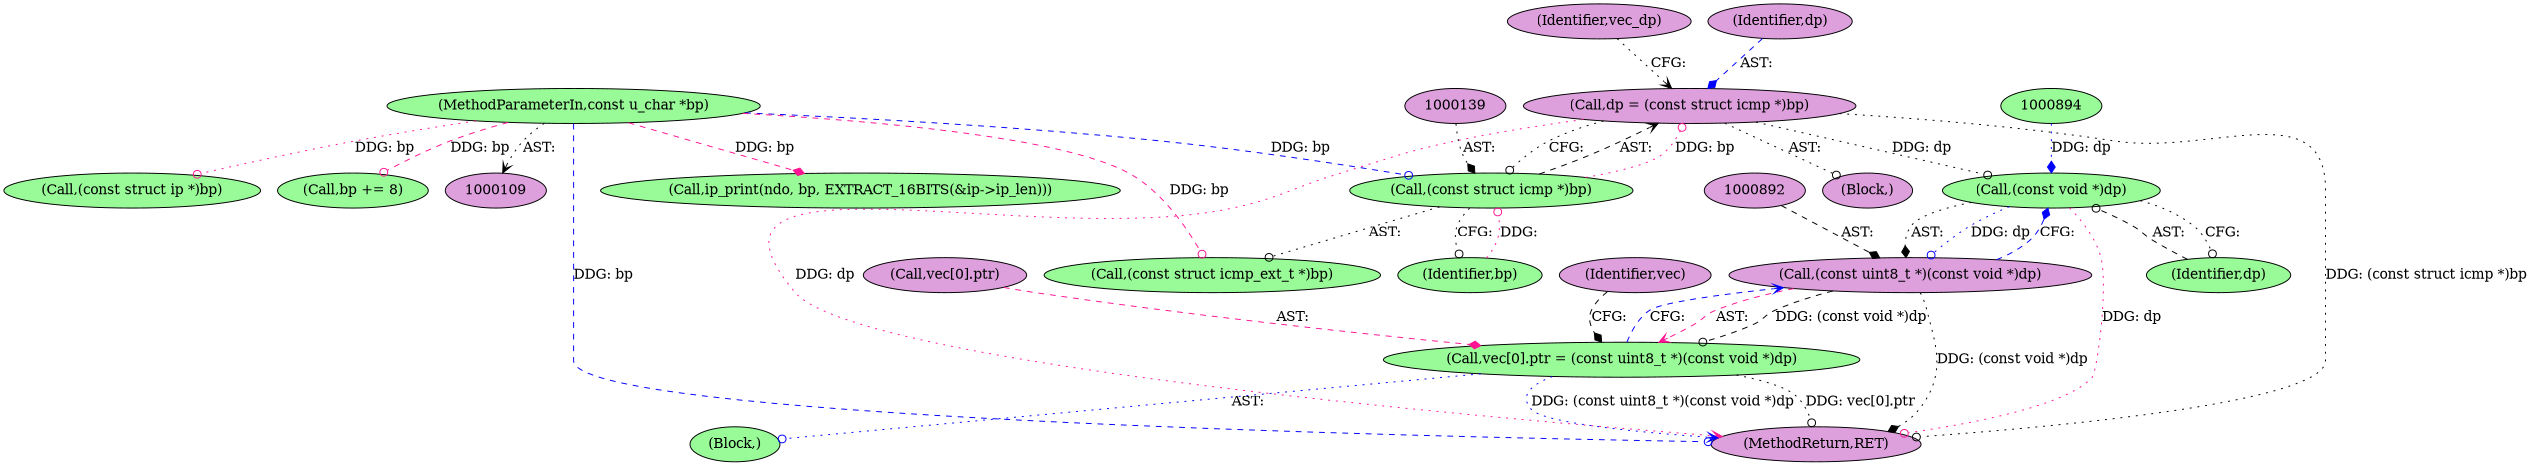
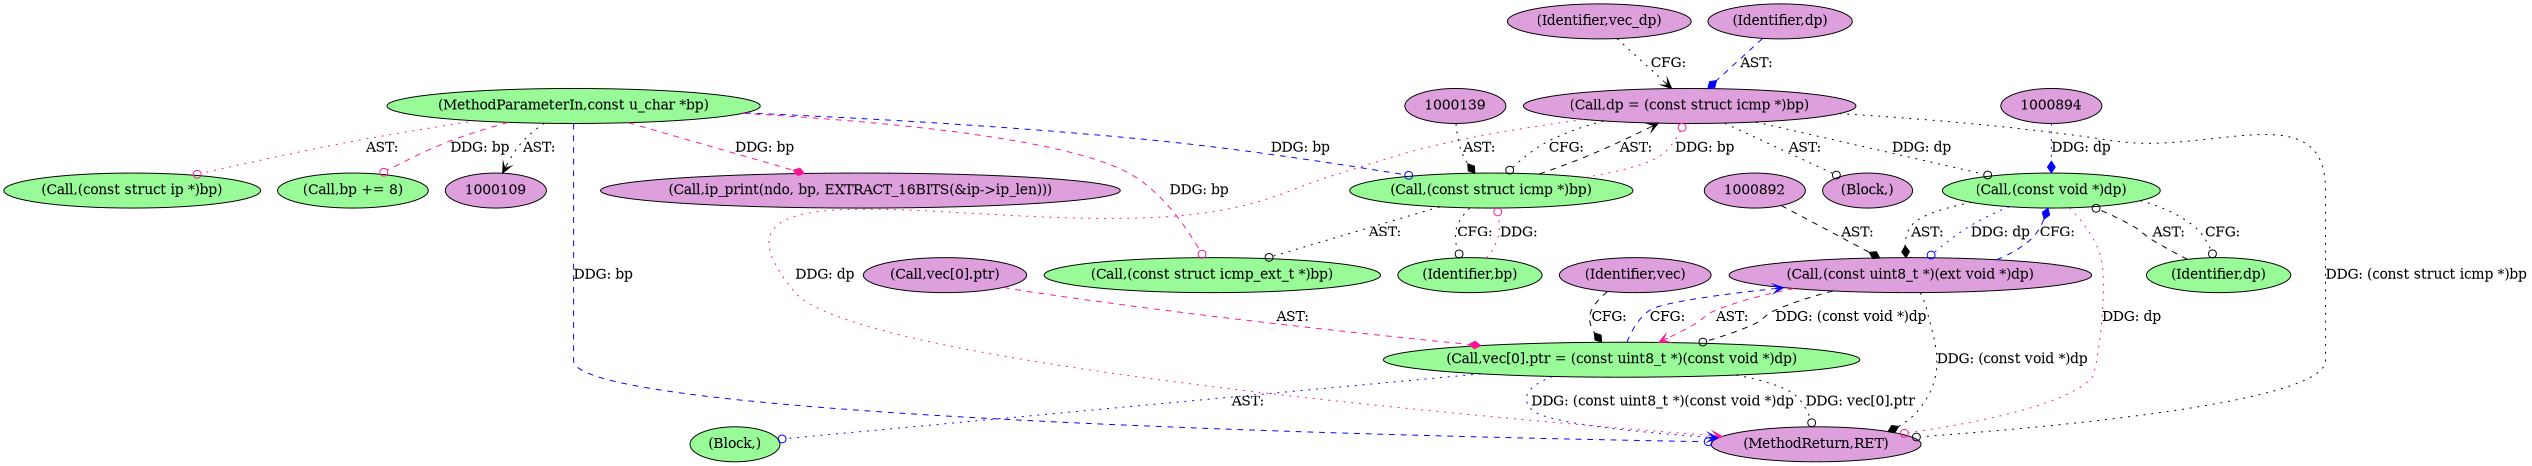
node "1000894": fillcolor palegreen -> plum
edge "(MethodParameterIn,const u_char *bp)" -> "(Call,(const struct ip *)bp)": label "DDG: bp" -> "AST: "
node "(Call,ip_print(ndo, bp, EXTRACT_16BITS(&ip->ip_len)))": fillcolor palegreen -> plum
node "(Call,(const uint8_t *)(const void *)dp)": label "(Call,(const uint8_t *)(const void *)dp)" -> "(Call,(const uint8_t *)(ext void *)dp)"
